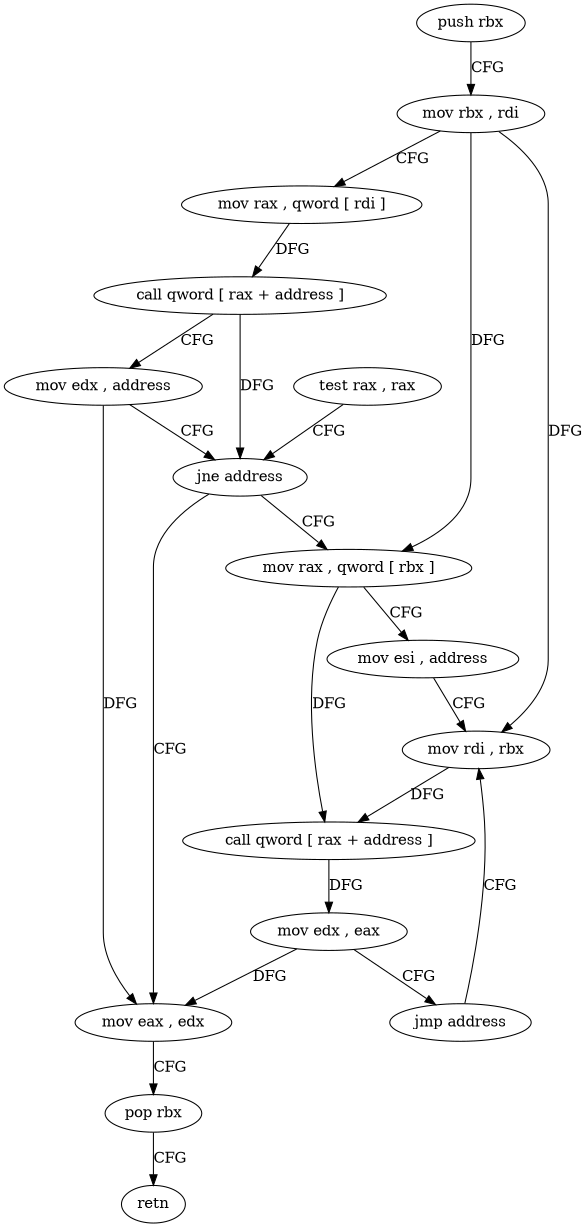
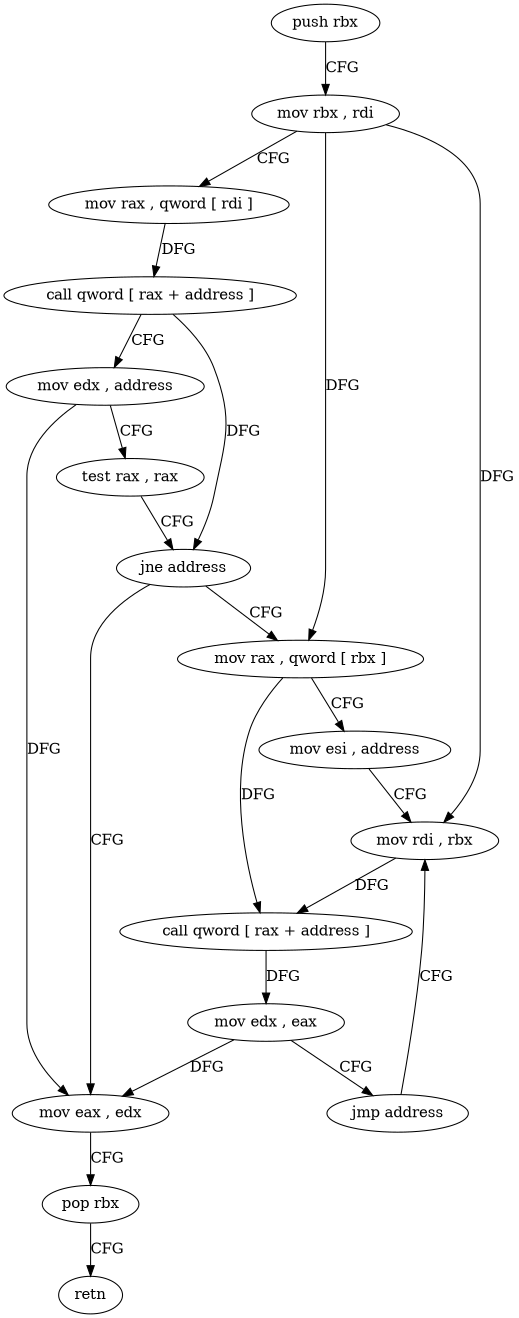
edge "mov edx , address" -> "jne address": now "mov edx , address" -> "test rax , rax"
